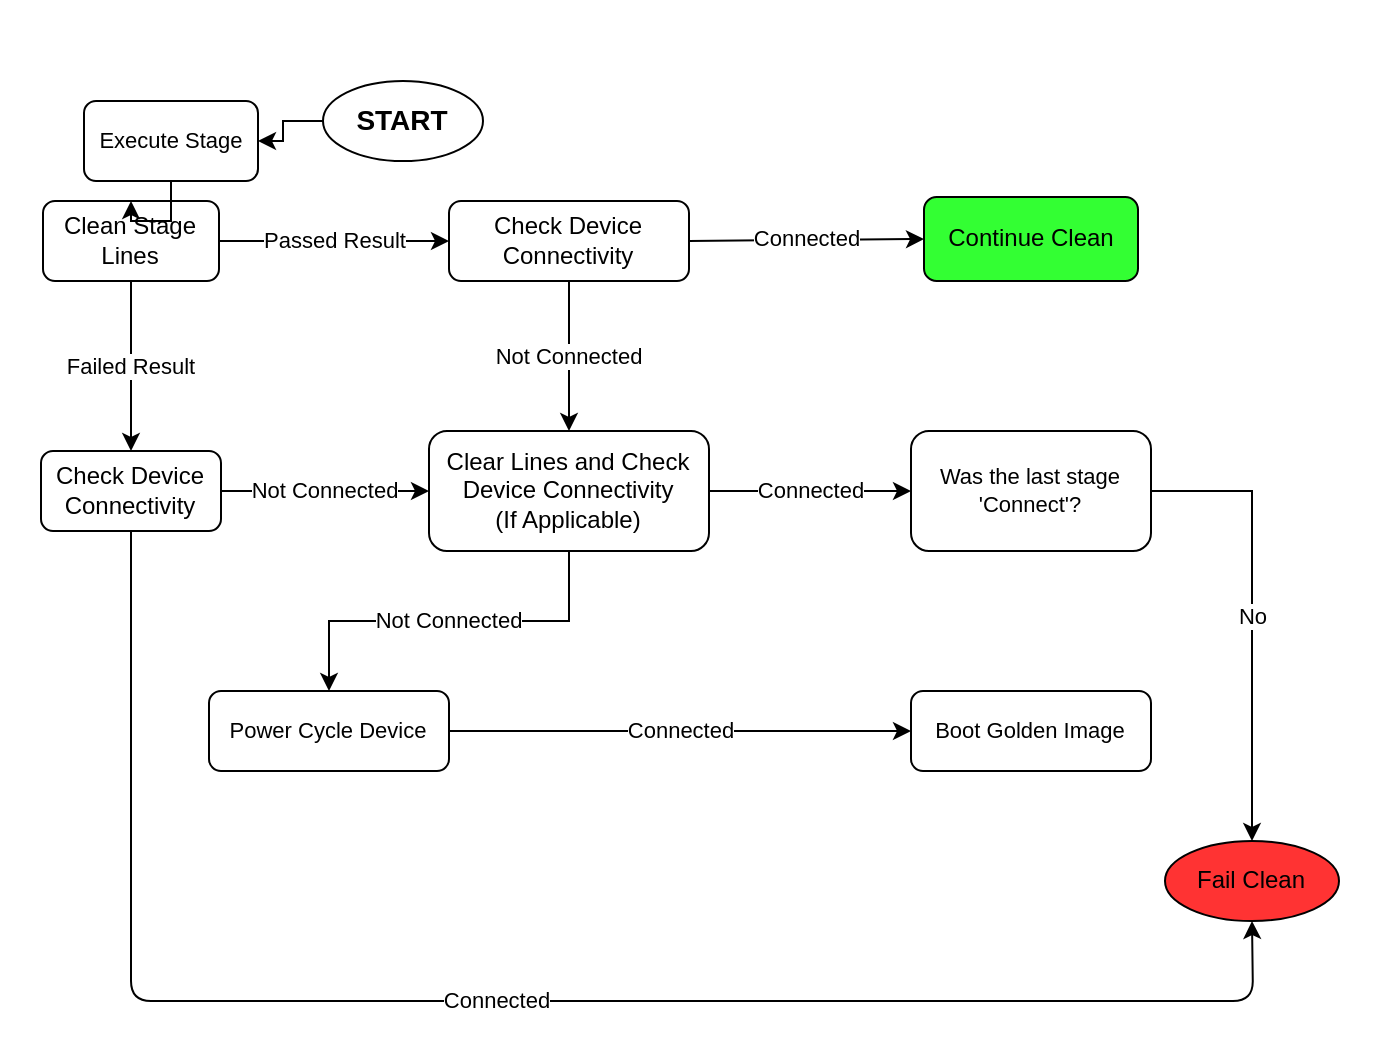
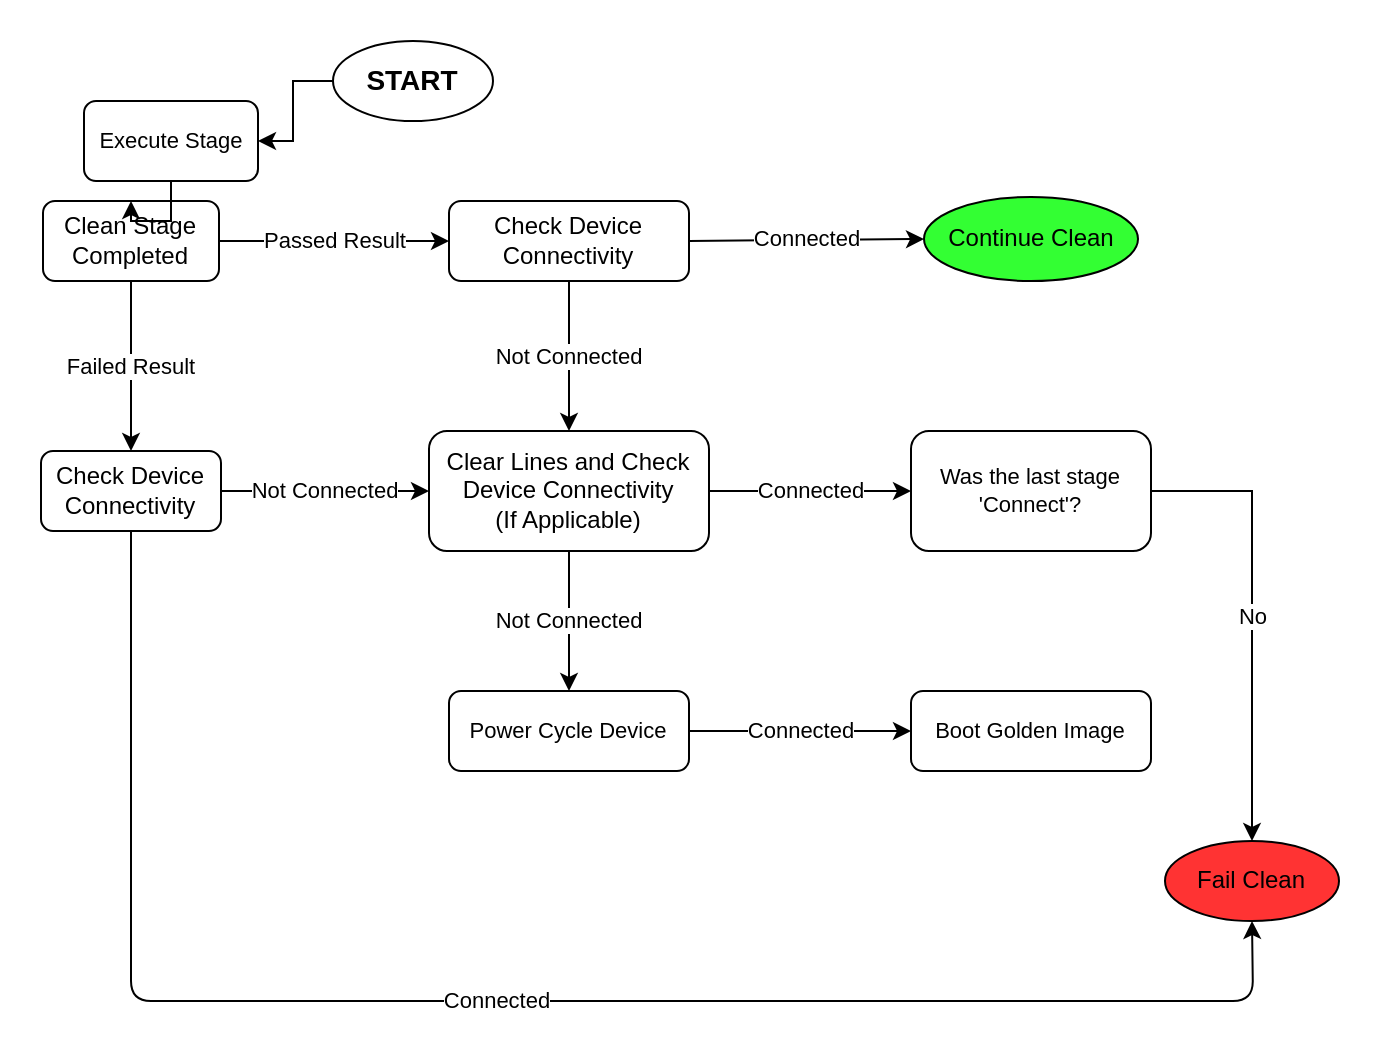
node "START": moved (403, 121) -> (413, 81)
node "Continue Clean": shape rounded rectangle -> ellipse
node "Clean Stage Lines": label "Clean Stage Lines" -> "Clean Stage Completed"
node "Power Cycle Device": moved (329, 731) -> (569, 731)
